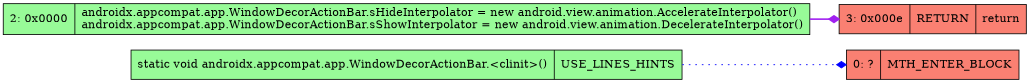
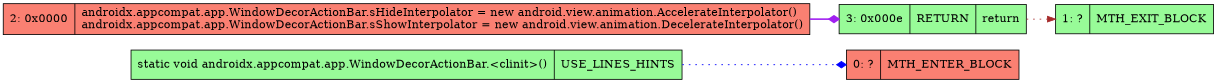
node "2: 0x0000": fillcolor palegreen -> salmon
node "3: 0x000e": fillcolor salmon -> palegreen
node "1: ?": added
